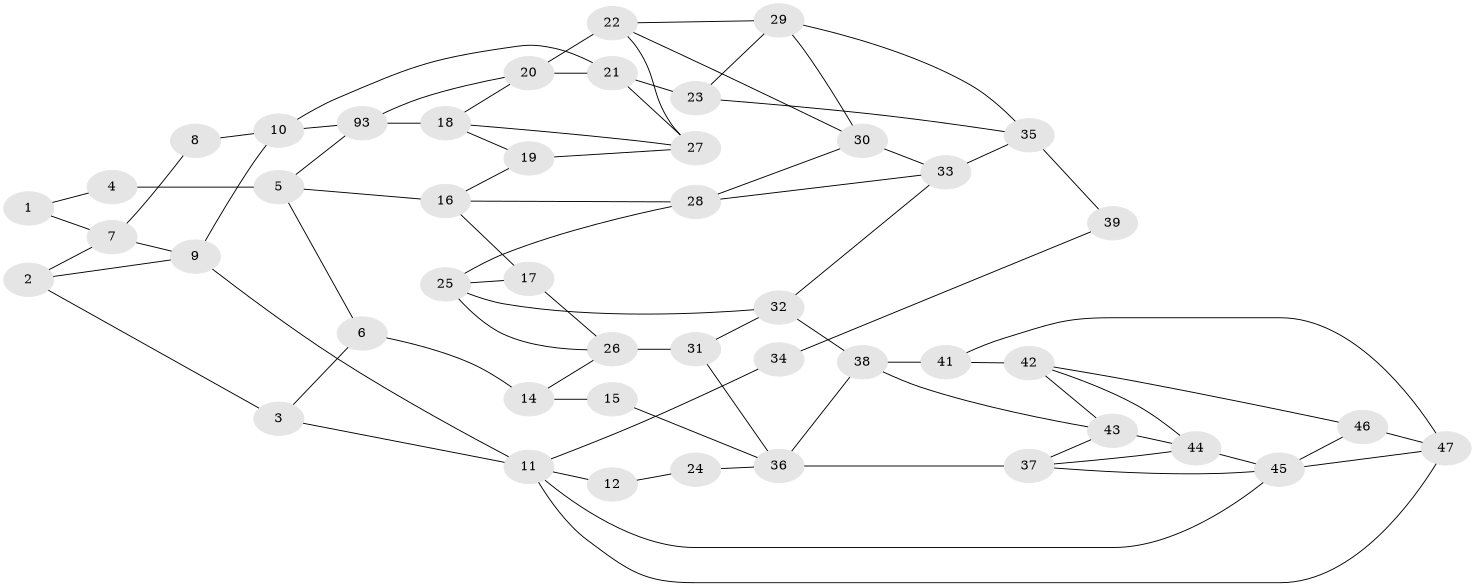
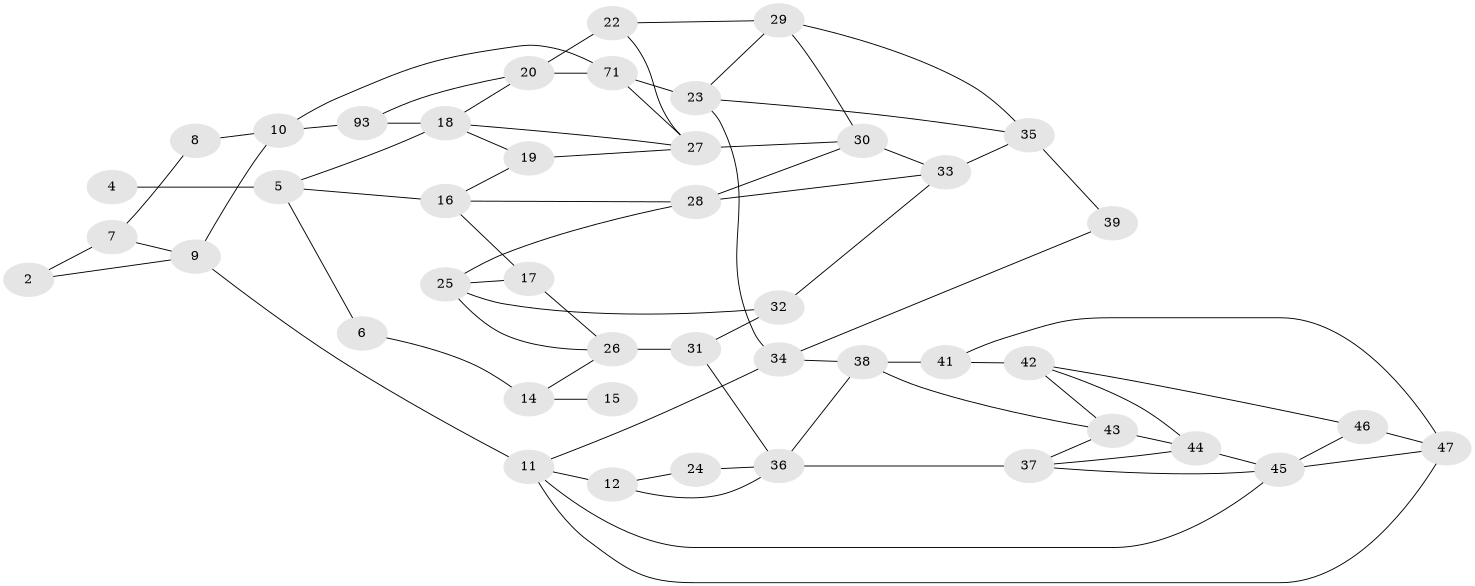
node "21": label "21" -> "71"
edge "22" -- "30": now "27" -- "30"
edge "93" -- "5": now "18" -- "5"
node "1": removed
edge "23" -- "34": added
edge "32" -- "38": now "34" -- "38"
node "3": removed
edge "15" -- "36": now "12" -- "36"
